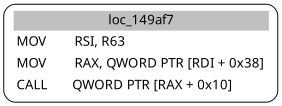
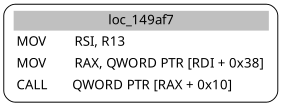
node "loc_149af7": text "MOV        RSI, R63" -> "MOV        RSI, R13"
